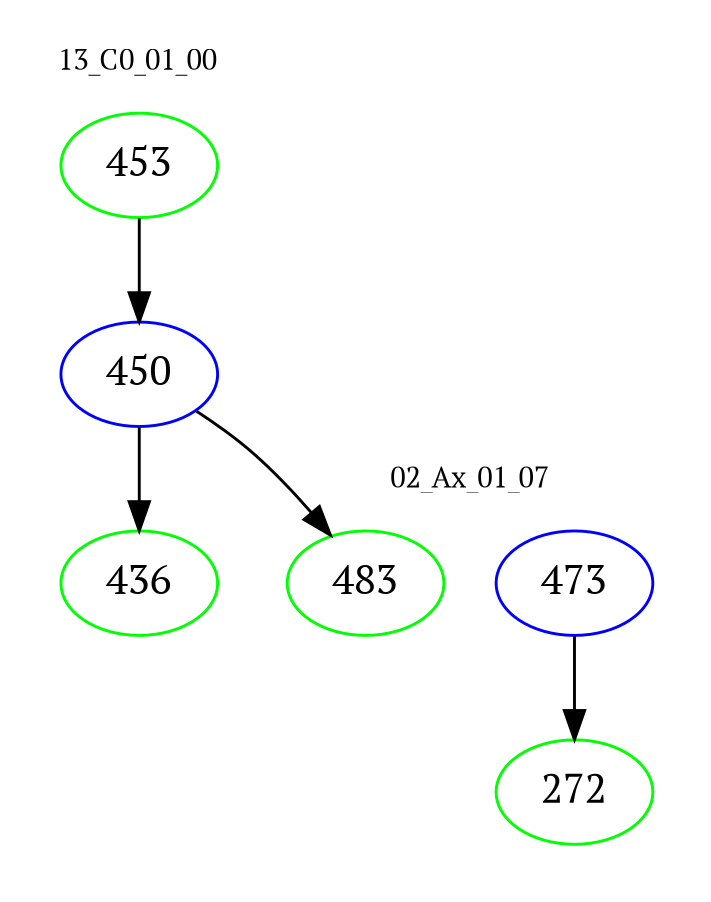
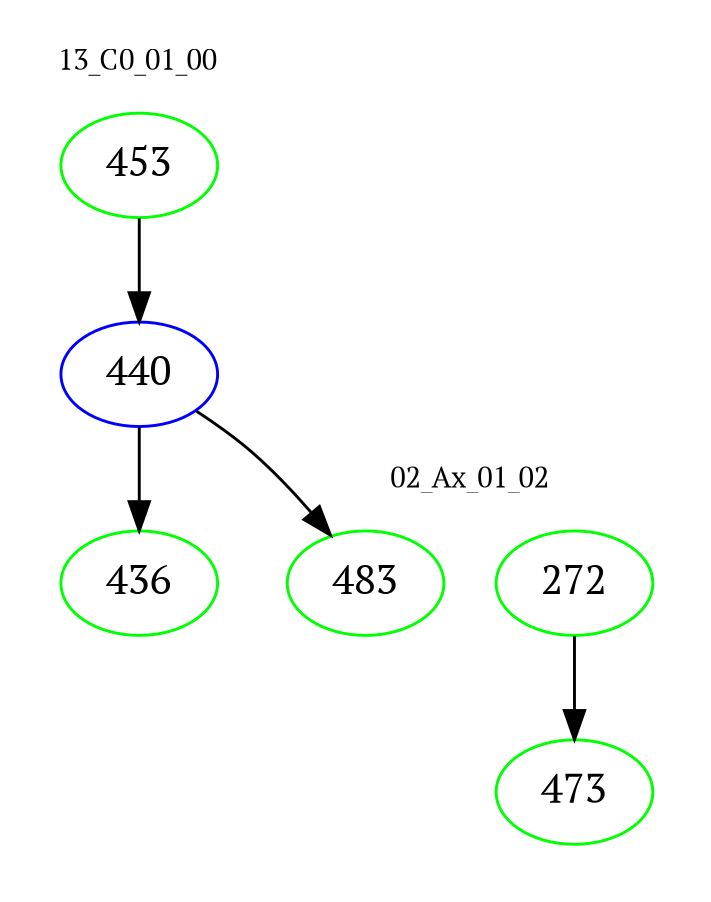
node "450": label "450" -> "440"
cluster "02_Ax_01_07": label "02_Ax_01_07" -> "02_Ax_01_02"
node "473": color blue -> green
edge "473" -> "272": reversed
